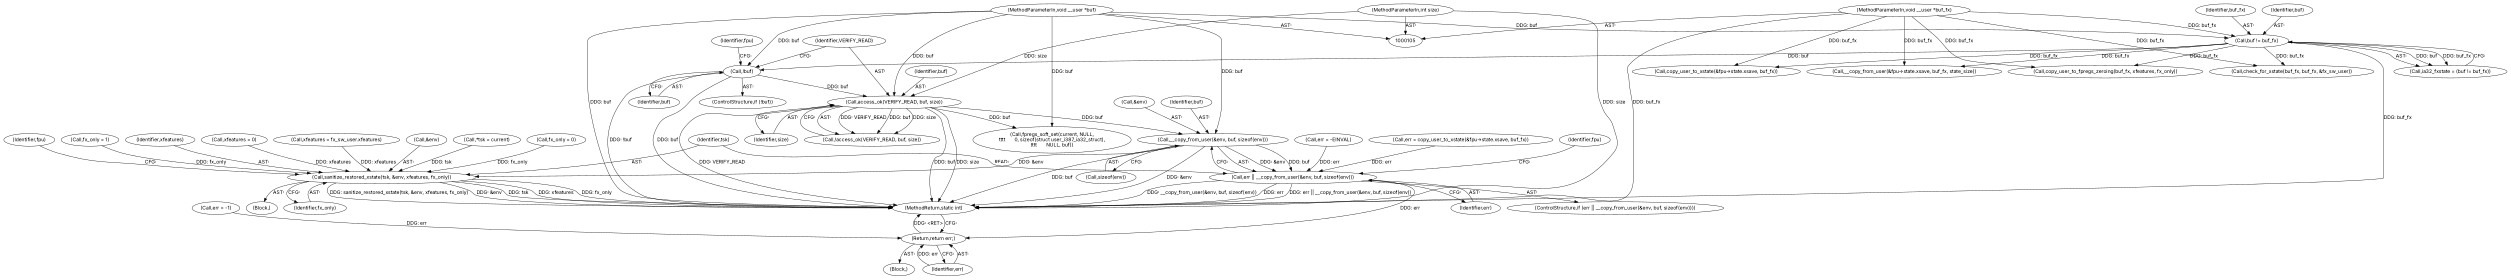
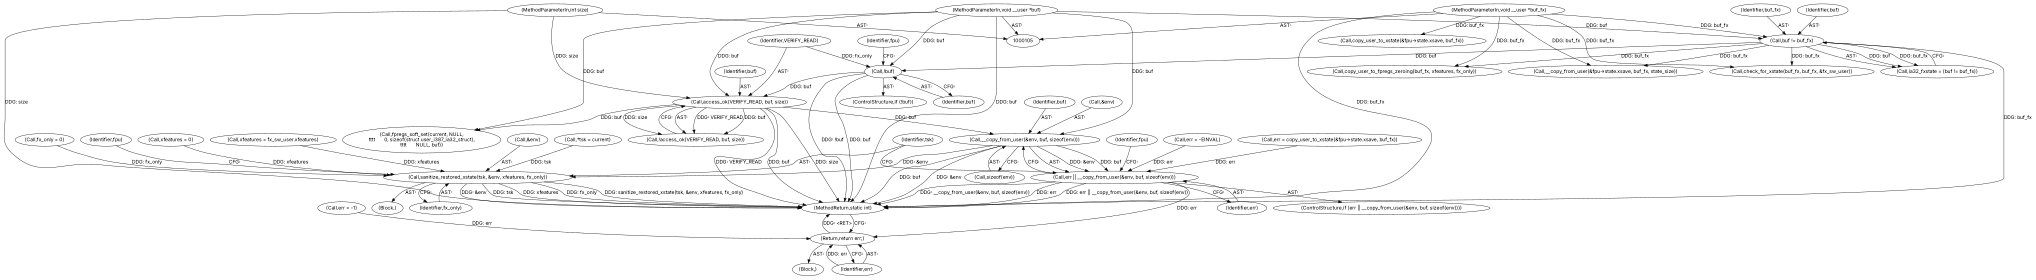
edge "(Call,buf != buf_fx)" -> "(Call,copy_user_to_xstate(&fpu->state.xsave, buf_fx))": removed, label "DDG: buf_fx"
edge "(Identifier,VERIFY_READ)" -> "(Call,!buf)": label "CFG: " -> "DDG: fx_only"
node "(Call,fx_only = 1)": removed
node "(Identifier,xfeatures)": removed
node "(Identifier,size)": removed
edge "(Identifier,tsk)" -> "(Call,err || __copy_from_user(&env, buf, sizeof(env)))": label "READ: " -> "CFG: "
